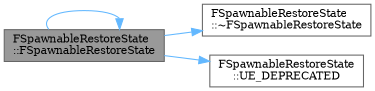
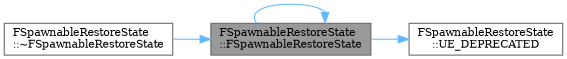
edge "FSpawnableRestoreState ::FSpawnableRestoreState" -> "FSpawnableRestoreState ::~FSpawnableRestoreState": reversed
